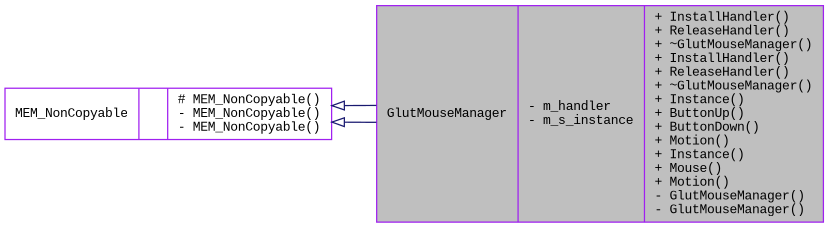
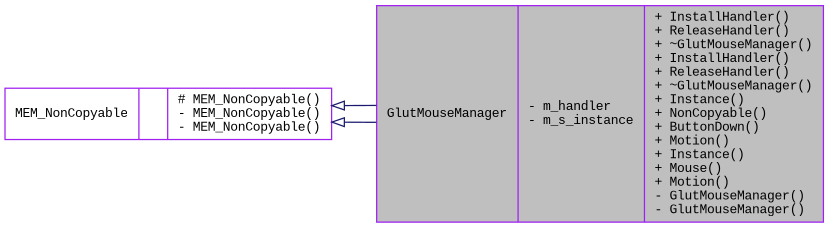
node "GlutMouseManager": text "+ ButtonUp()" -> "+ NonCopyable()"
